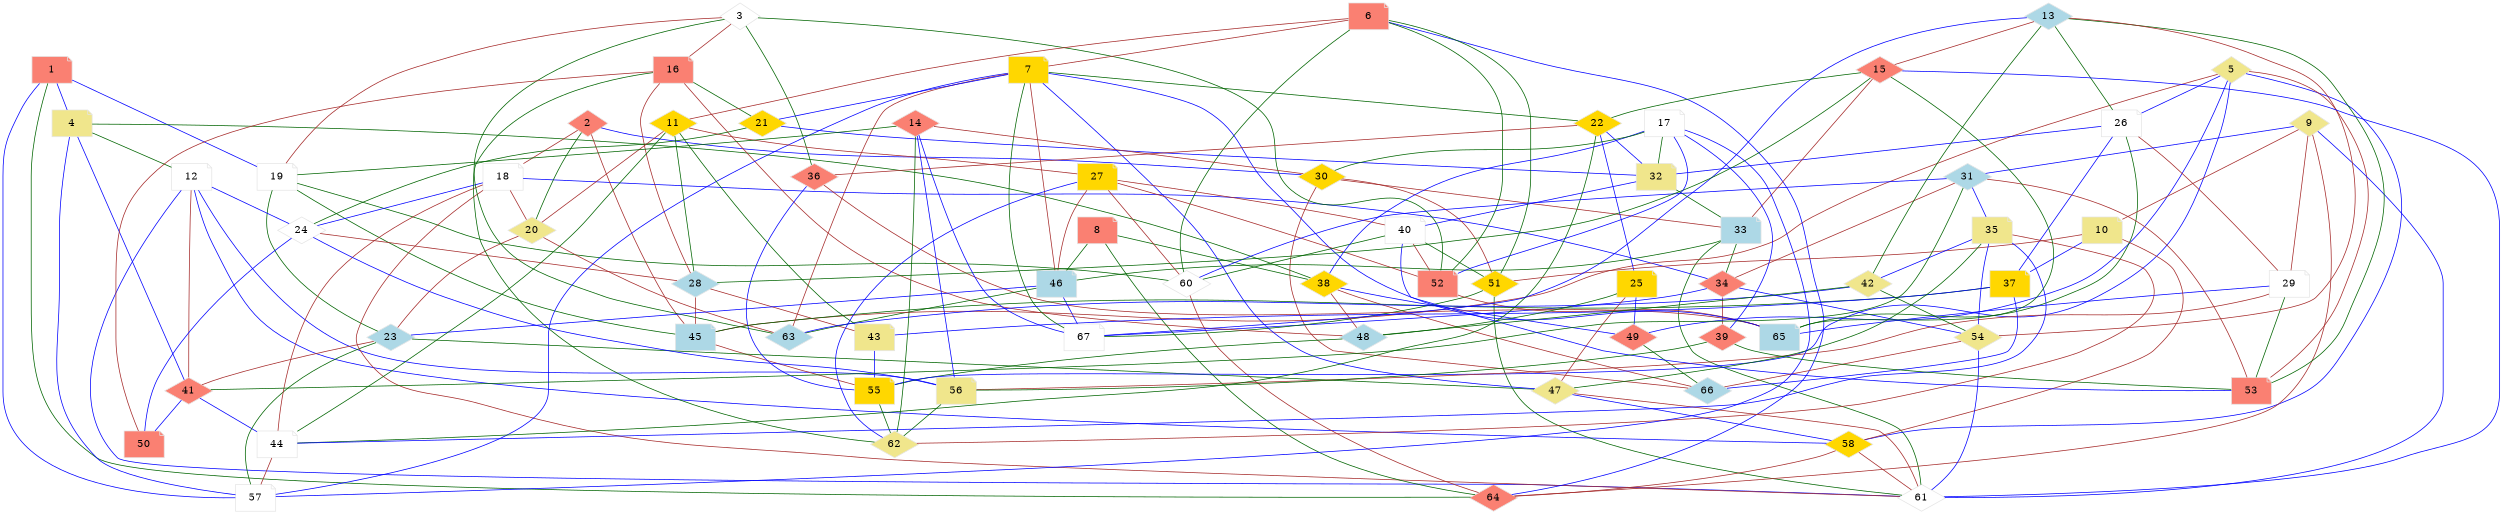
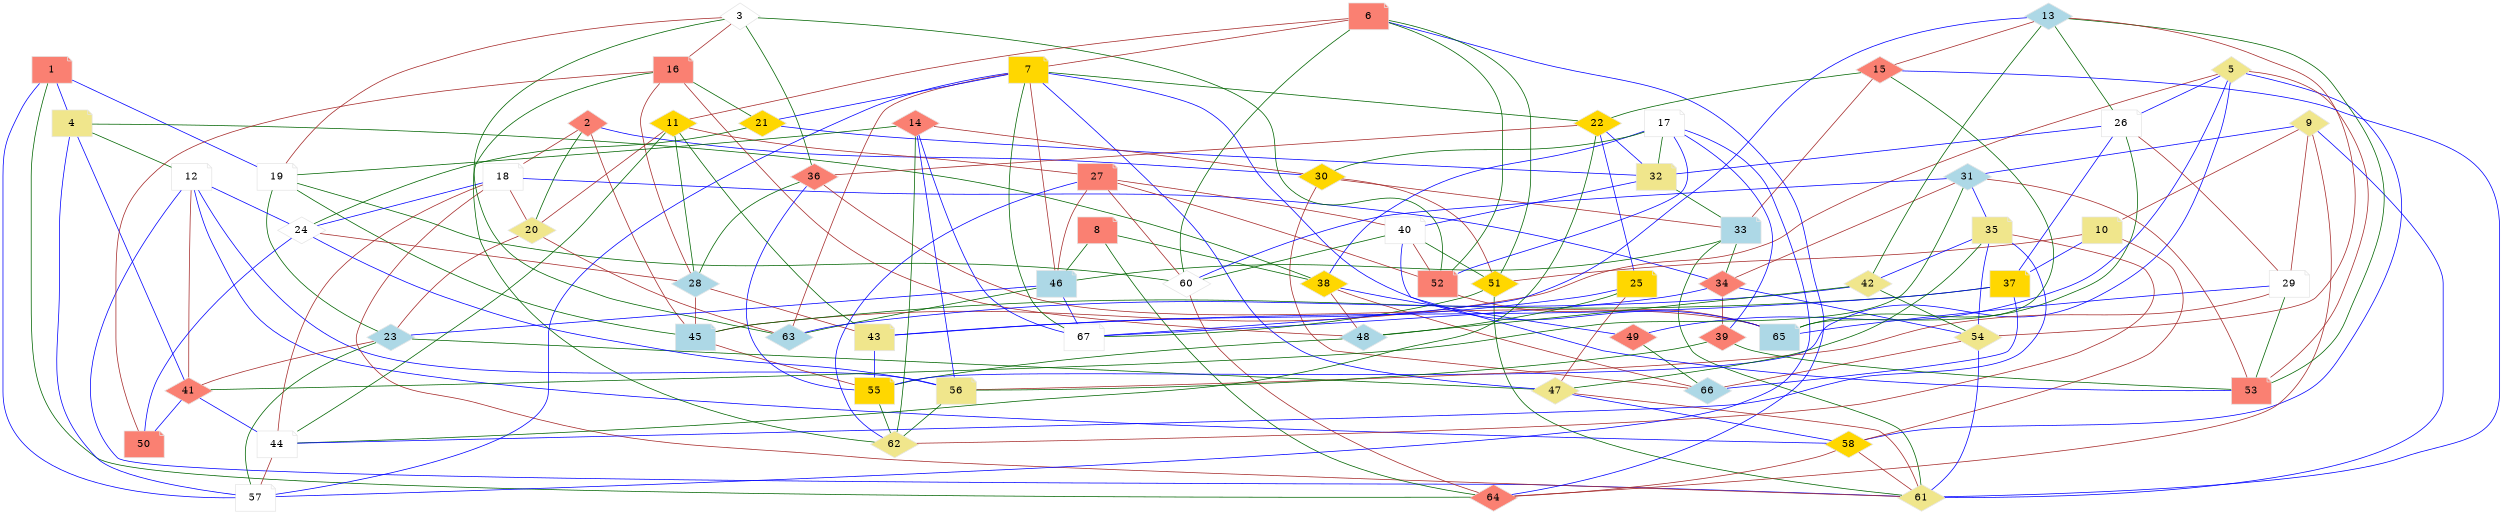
node "27": fillcolor gold -> salmon
edge "15" -- "28": now "36" -- "28"
edge "25" -- "49": now "25" -- "43"
node "61": fillcolor white -> khaki
